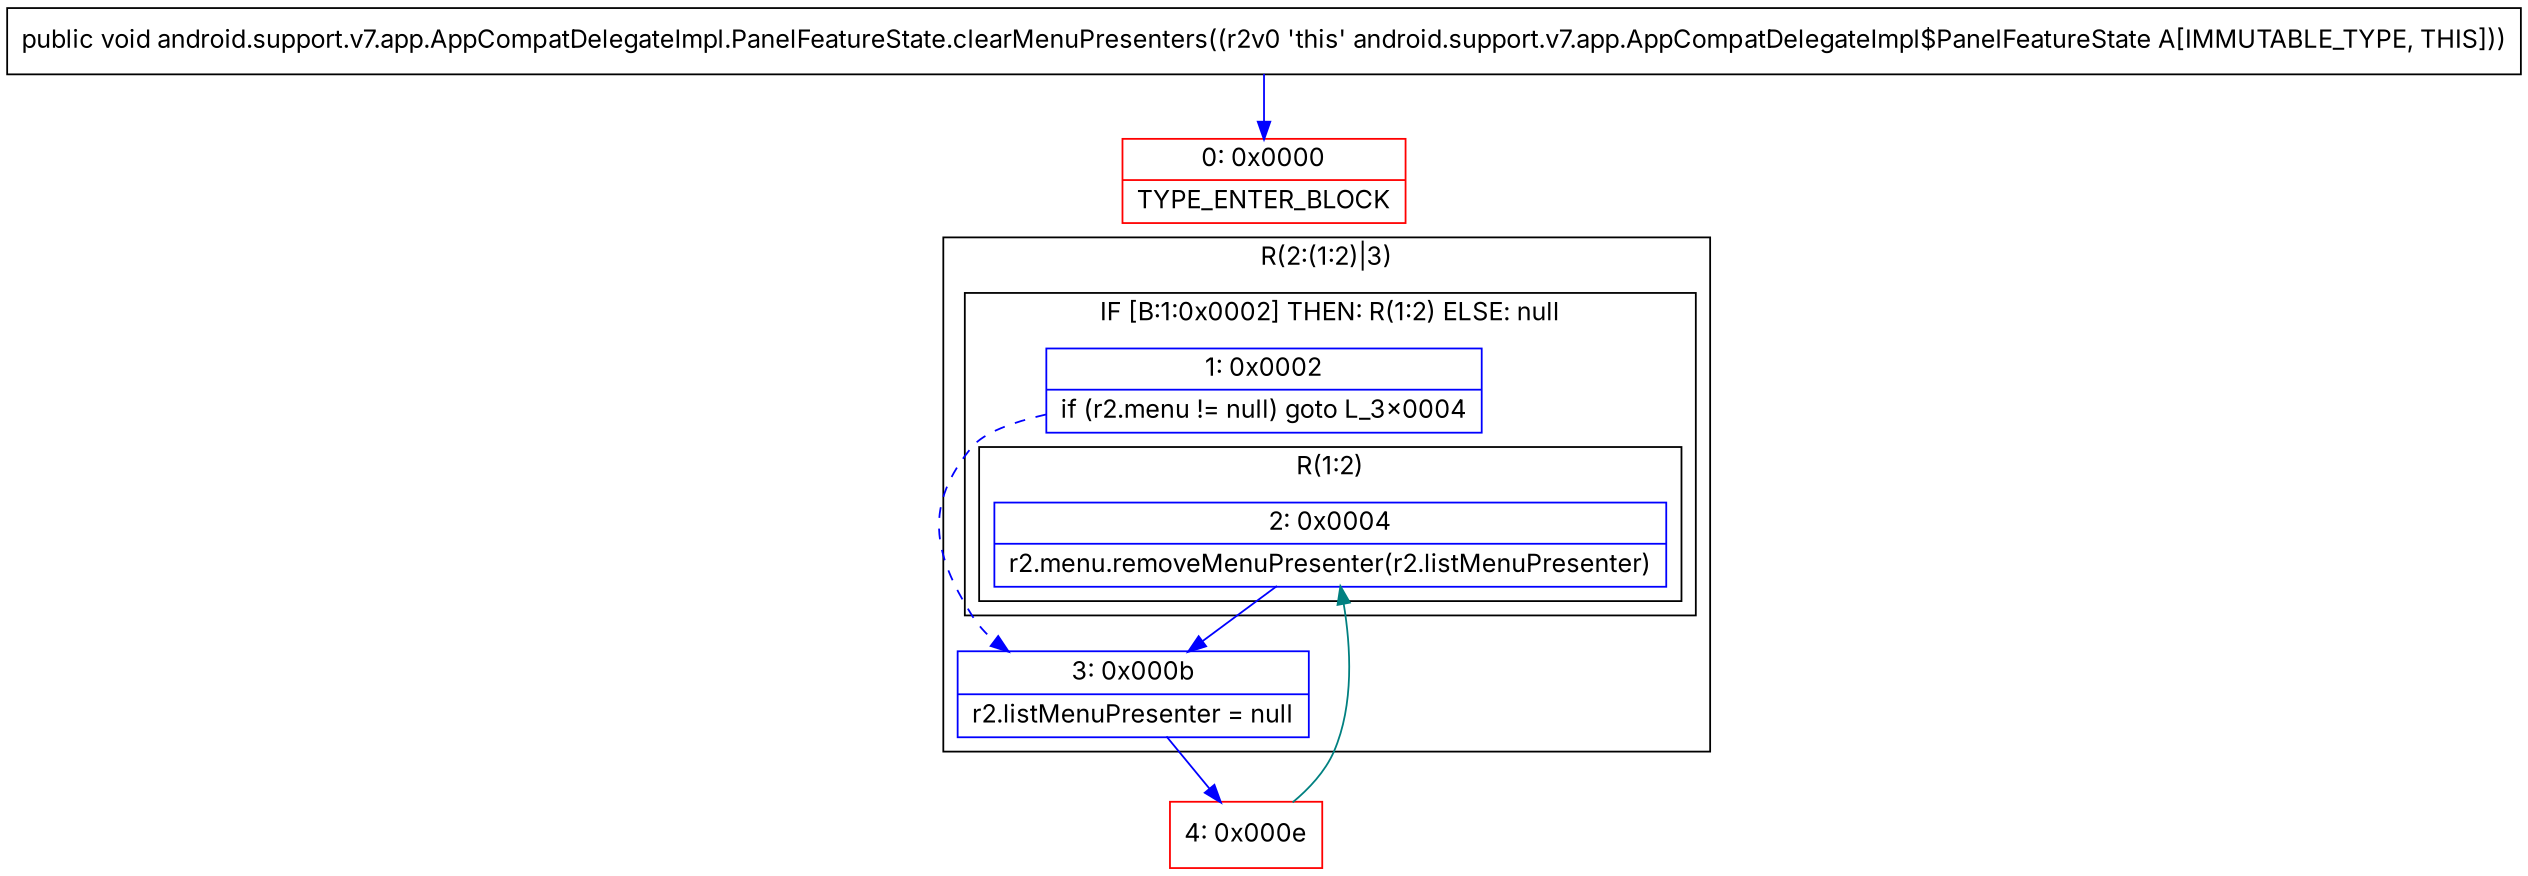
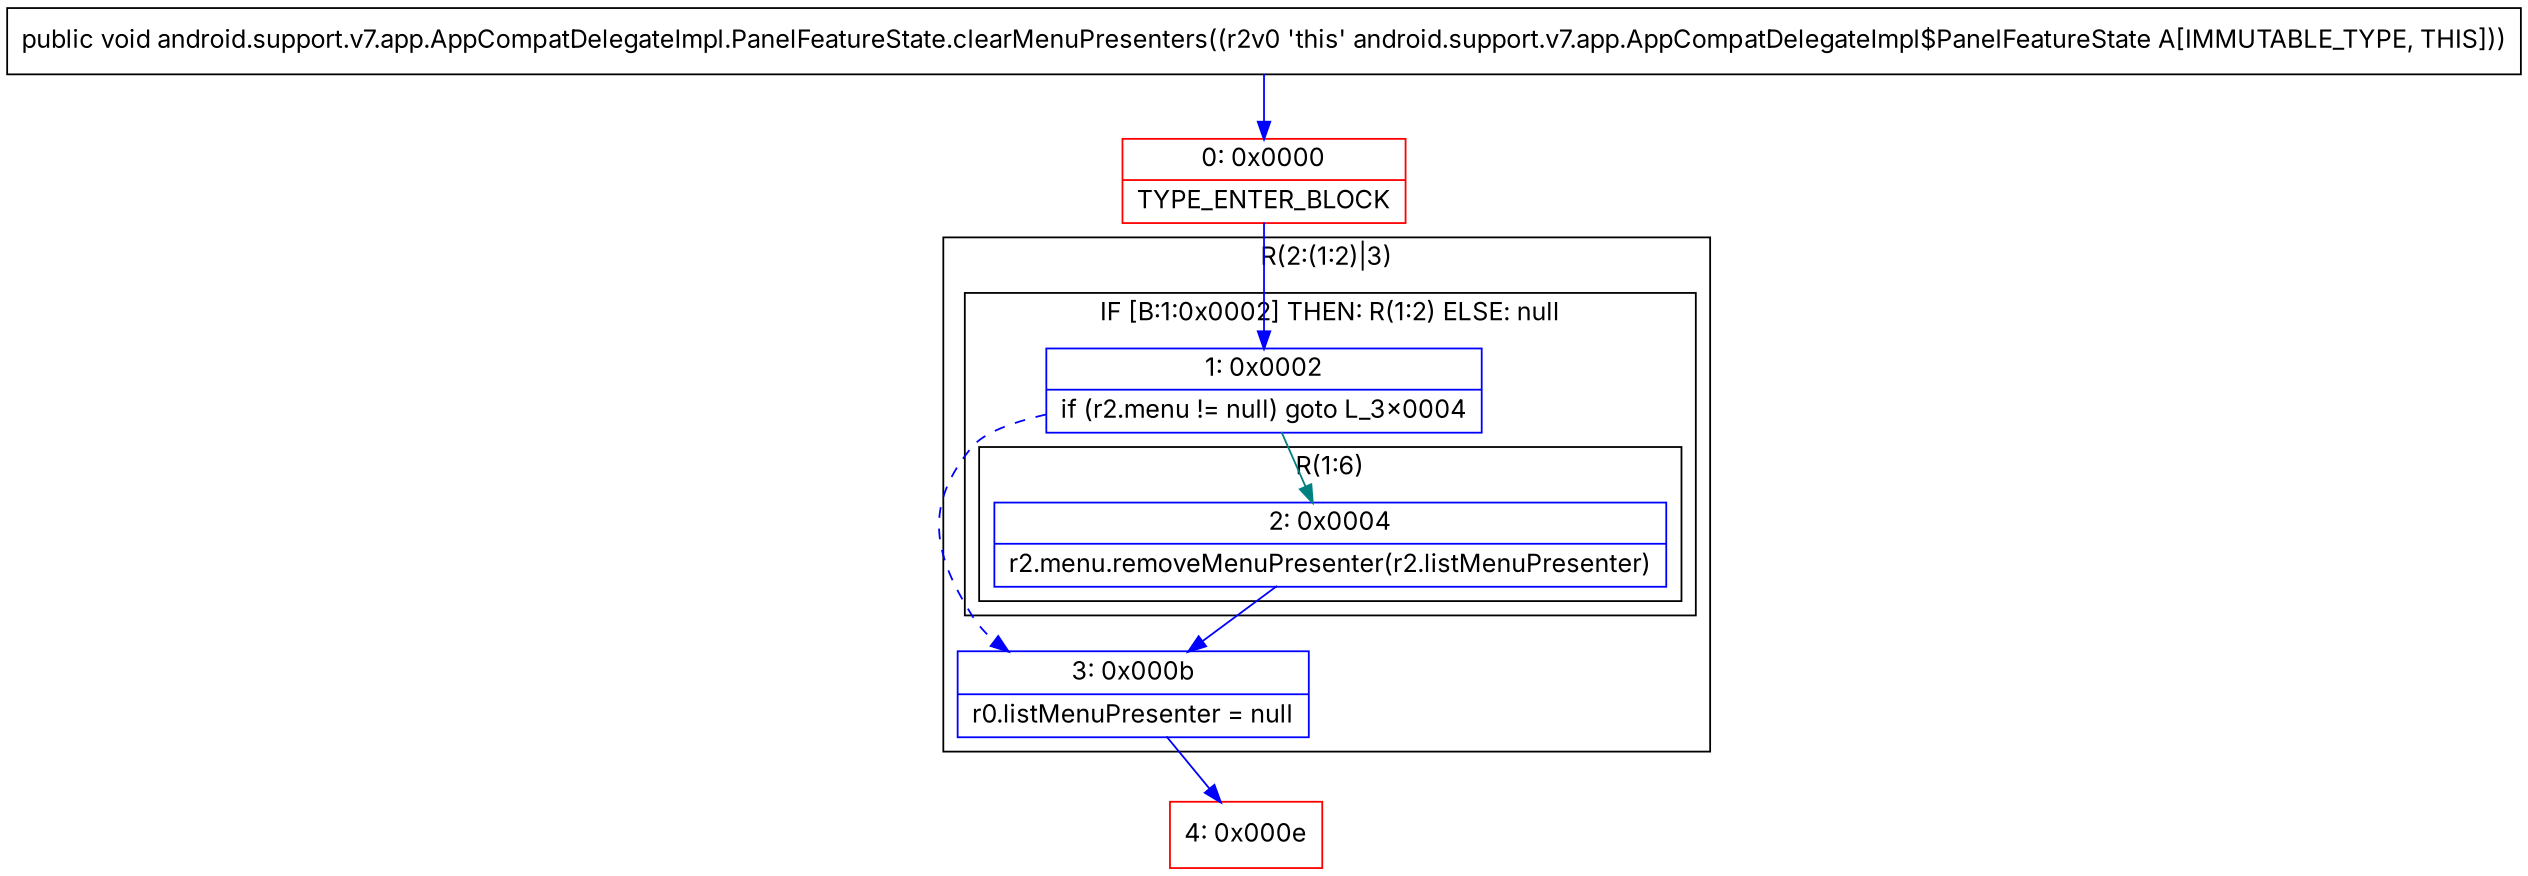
edge "0: 0x0000" -> "1: 0x0002": added
cluster "R(1:2)": label "R(1:2)" -> "R(1:6)"
edge "4: 0x000e" -> "2: 0x0004": now "1: 0x0002" -> "2: 0x0004"
node "3: 0x000b": text "r2.listMenuPresenter = null" -> "r0.listMenuPresenter = null"
